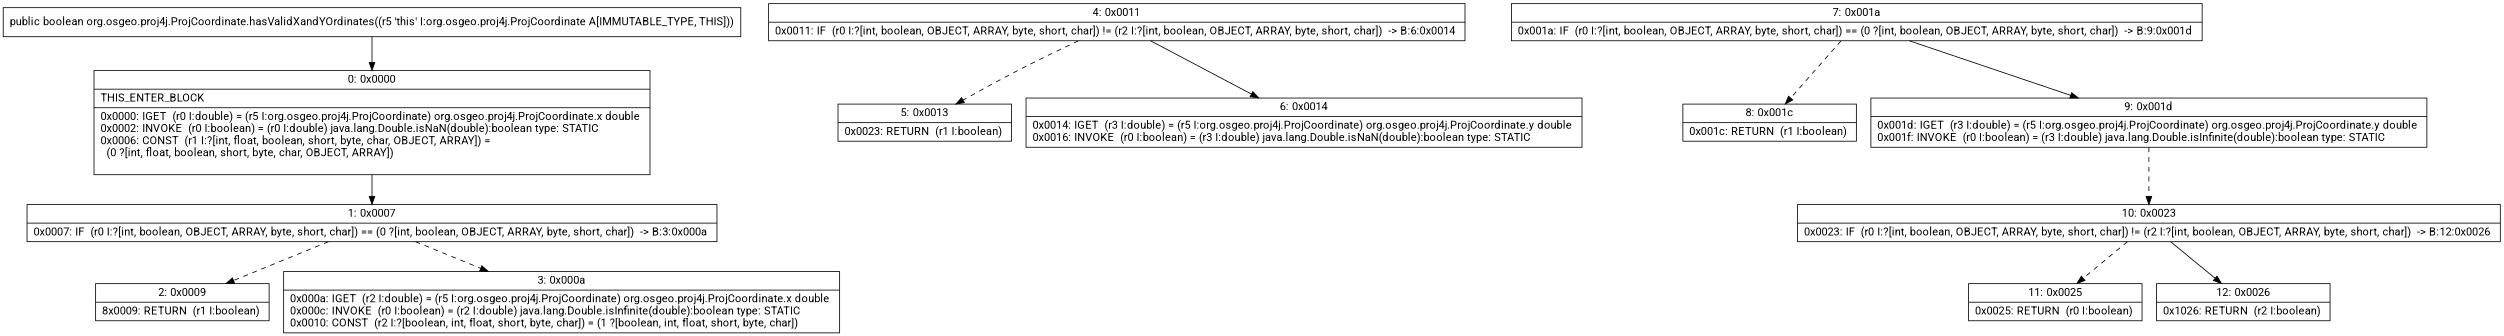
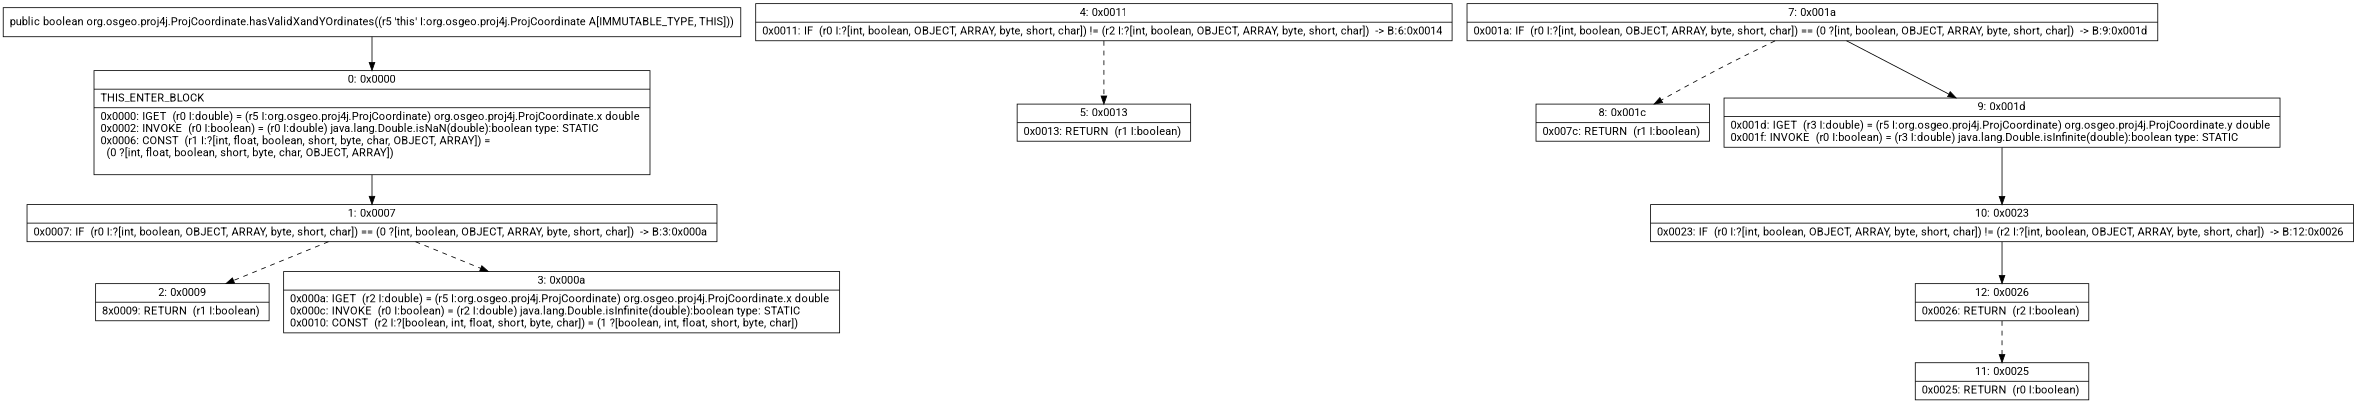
node "6: 0x0014": removed
node "5: 0x0013": text "0x0023: RETURN  (r1 I:boolean)" -> "0x0013: RETURN  (r1 I:boolean)"
node "8: 0x001c": text "0x001c: RETURN  (r1 I:boolean)" -> "0x007c: RETURN  (r1 I:boolean)"
edge "9: 0x001d" -> "10: 0x0023": style dashed -> solid
edge "10: 0x0023" -> "11: 0x0025": now "12: 0x0026" -> "11: 0x0025"
node "12: 0x0026": text "0x1026: RETURN  (r2 I:boolean)" -> "0x0026: RETURN  (r2 I:boolean)"
